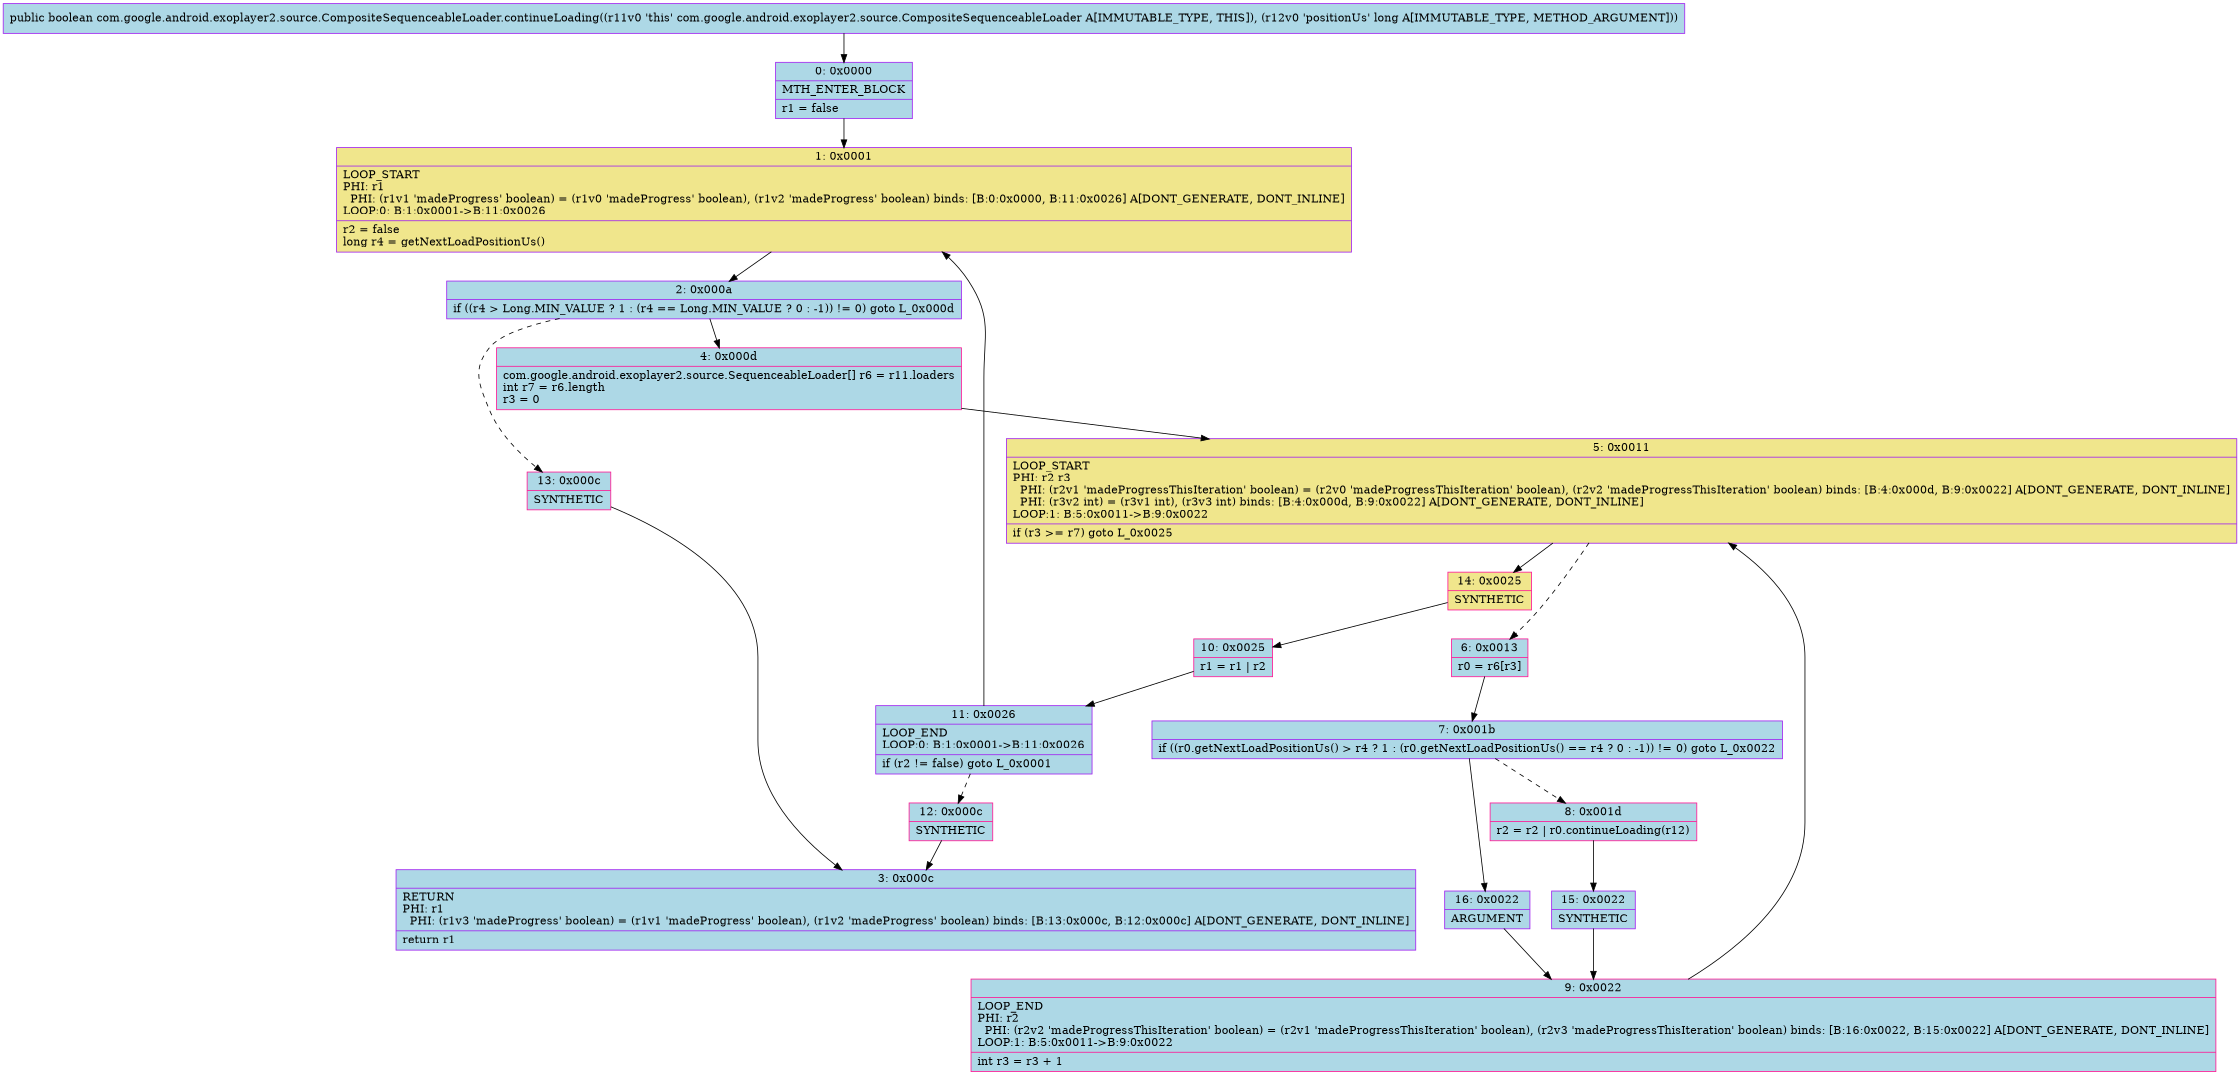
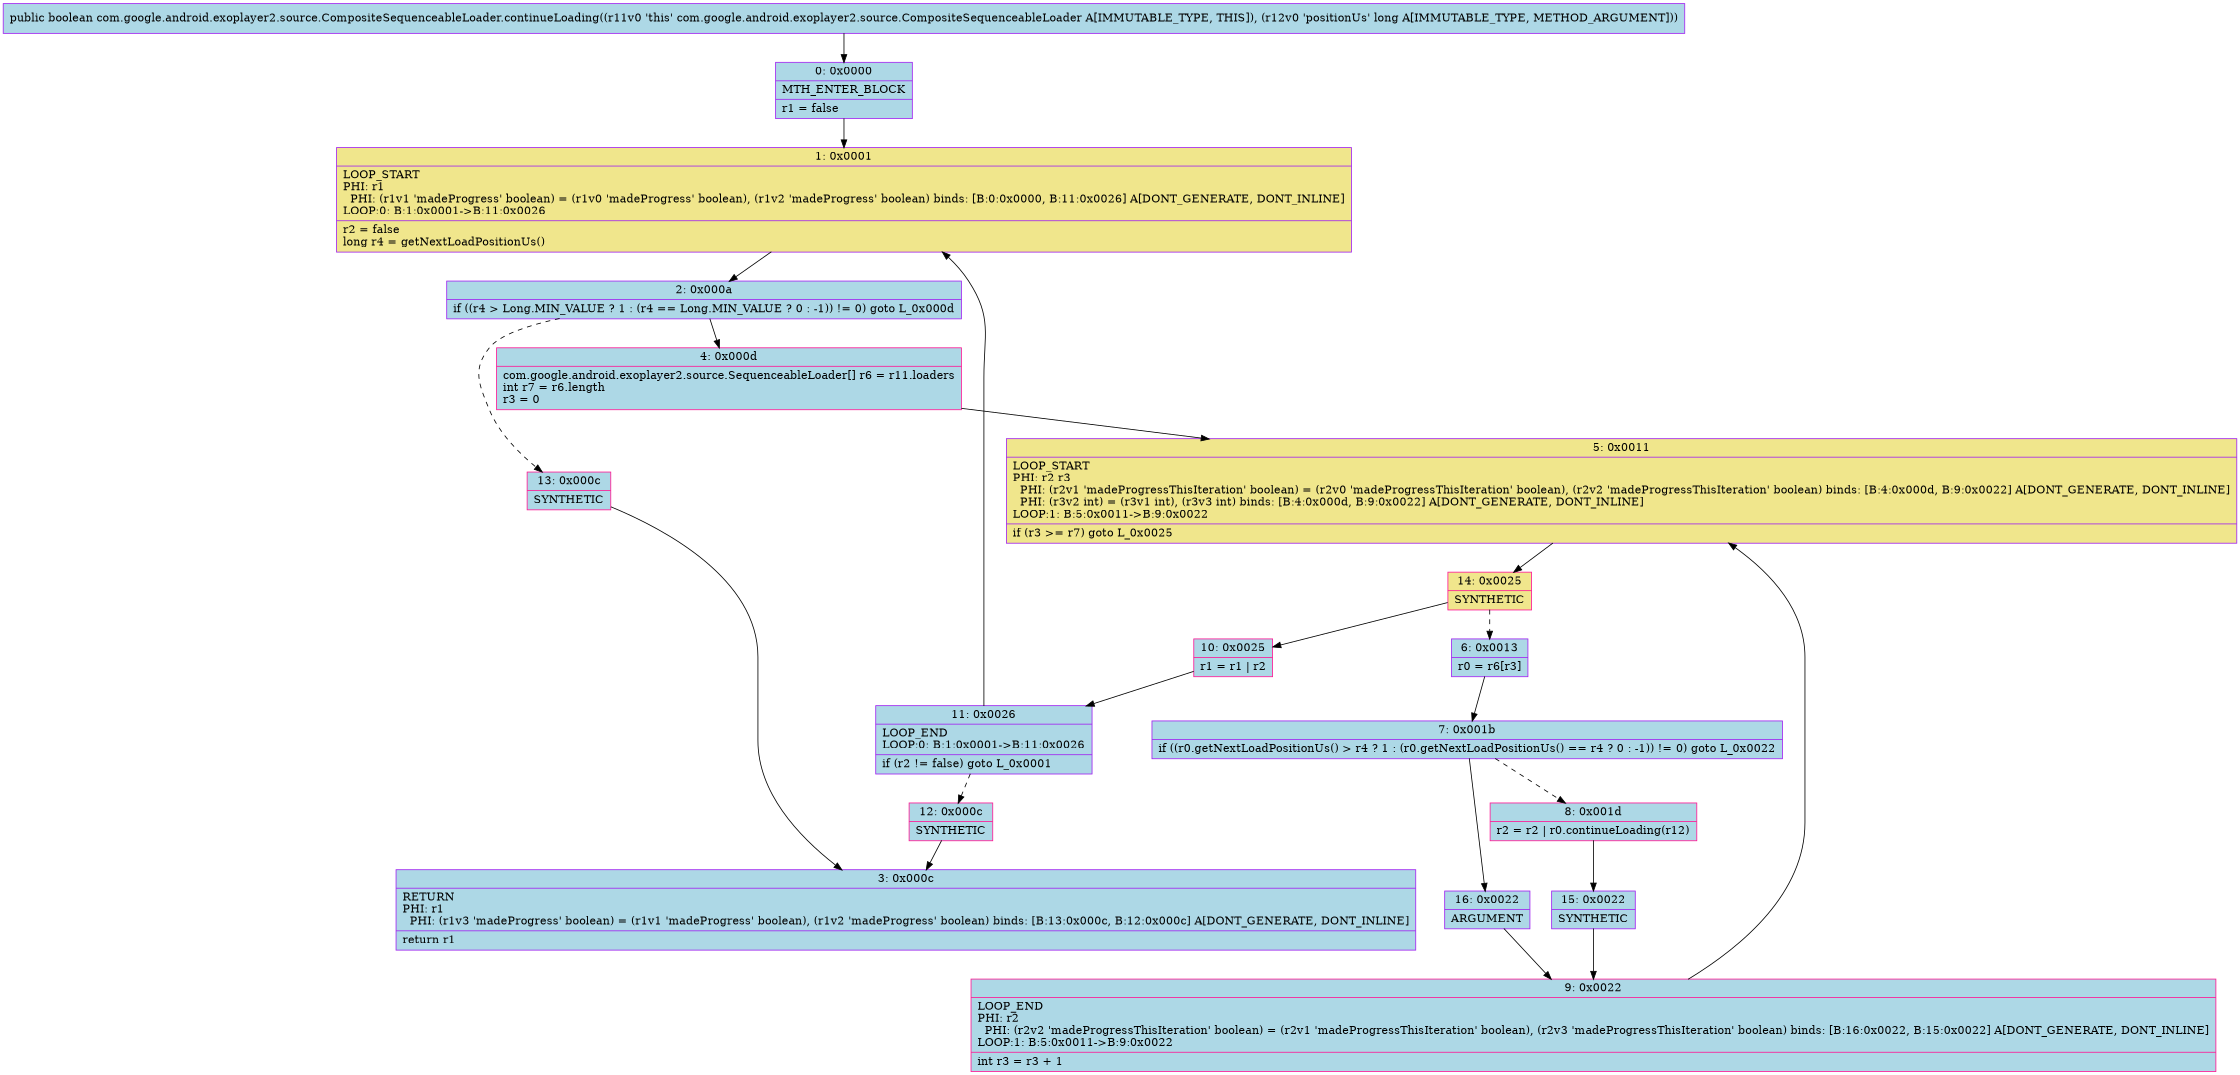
edge "5: 0x0011" -> "6: 0x0013": now "14: 0x0025" -> "6: 0x0013"
node "6: 0x0013": color deeppink -> purple
